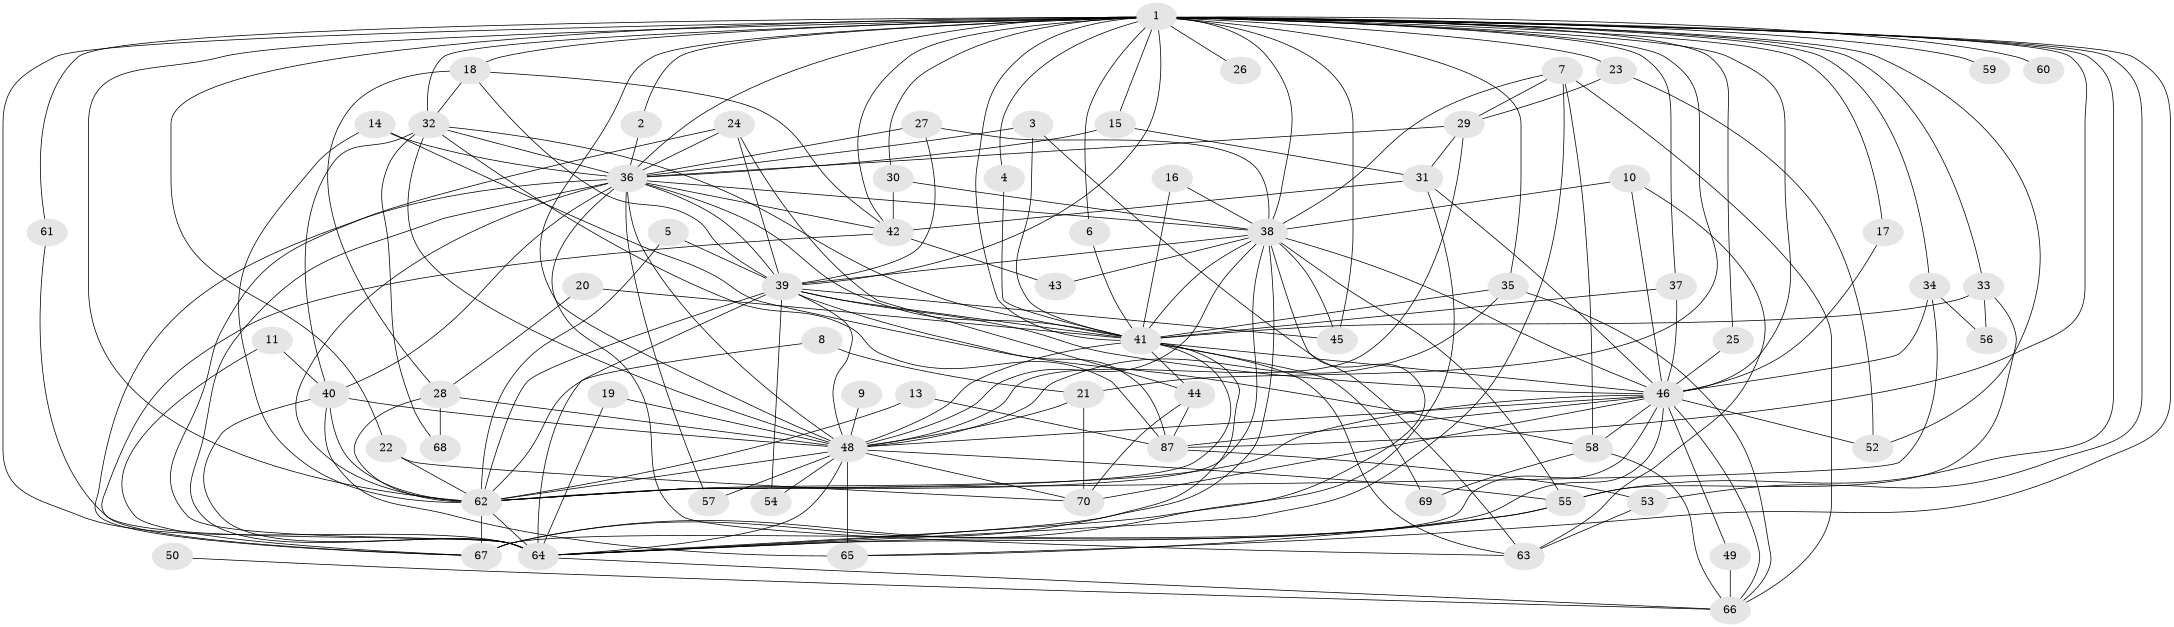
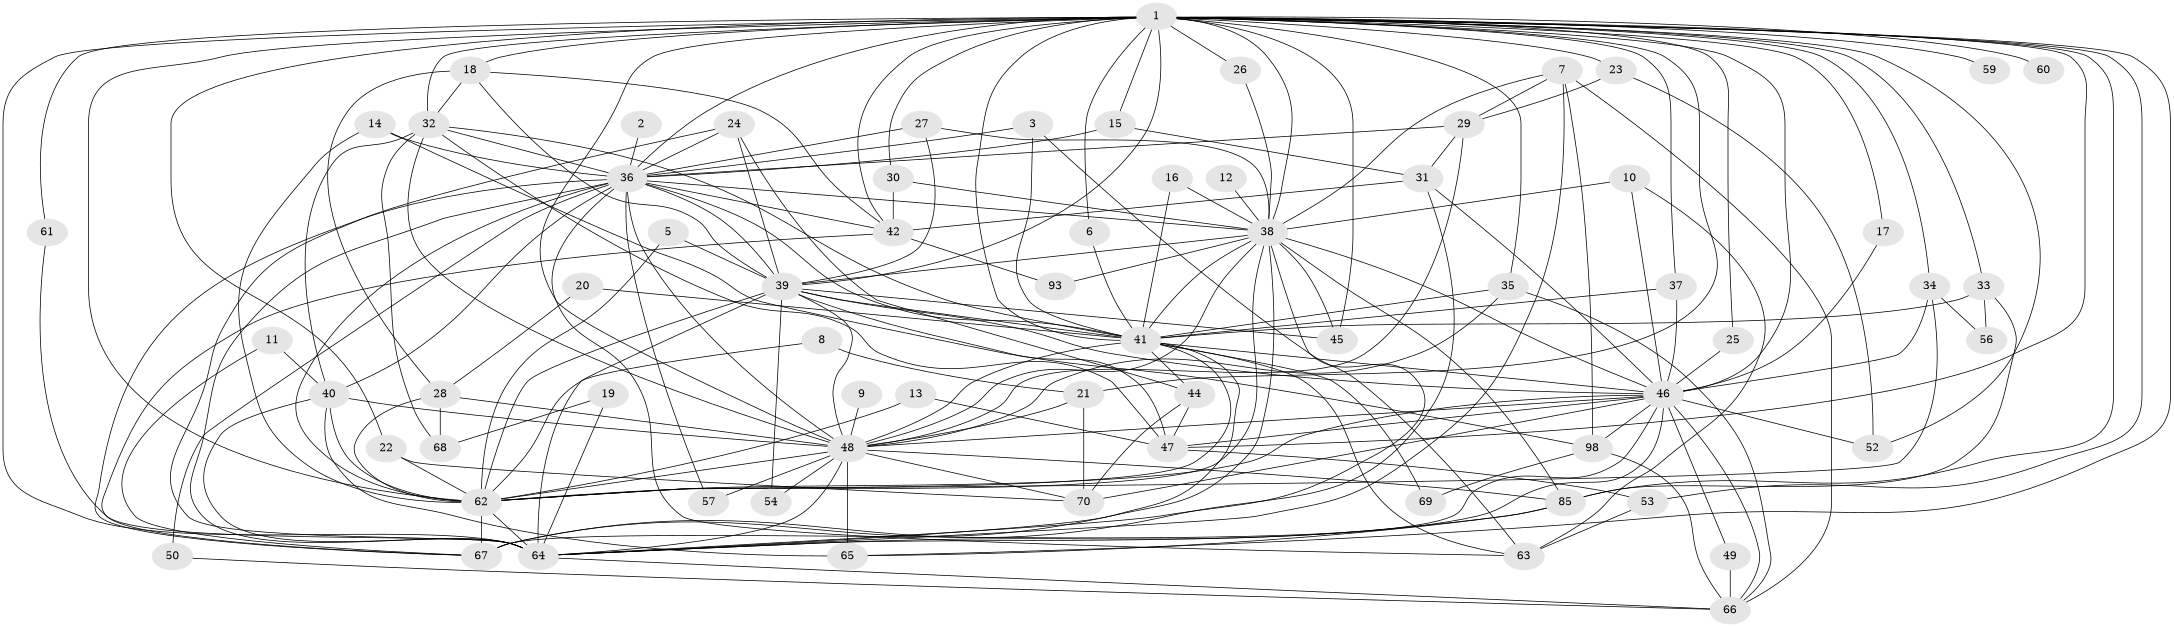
edge "1" -- "2": removed
edge "26" -- "38": added
node "4": removed
node "12": added
node "43": label "43" -> "93"
edge "36" -- "50": added
edge "19" -- "48": now "19" -- "68"
node "87": label "87" -> "47"
node "58": label "58" -> "98"
node "55": label "55" -> "85"
